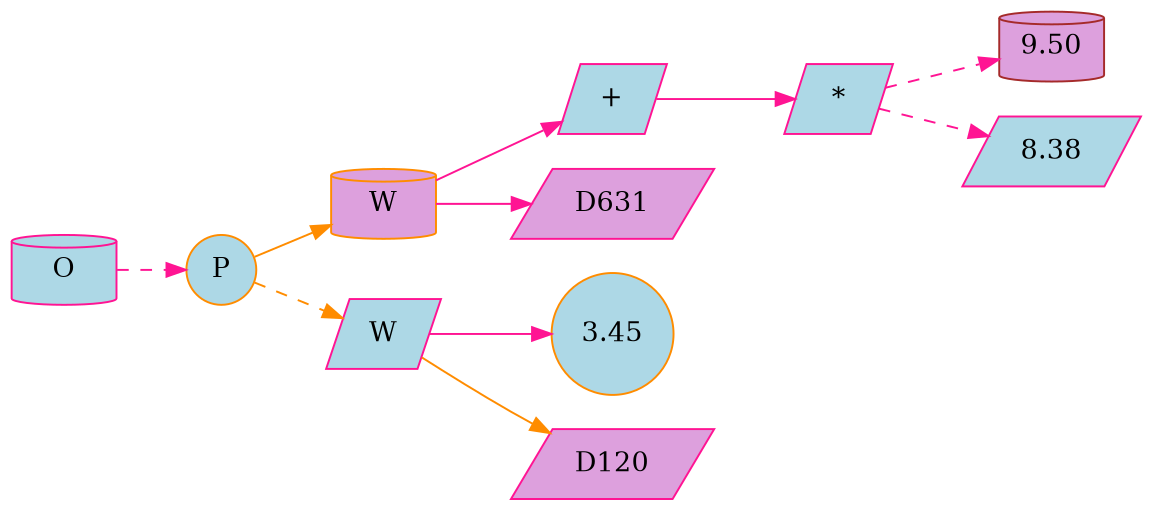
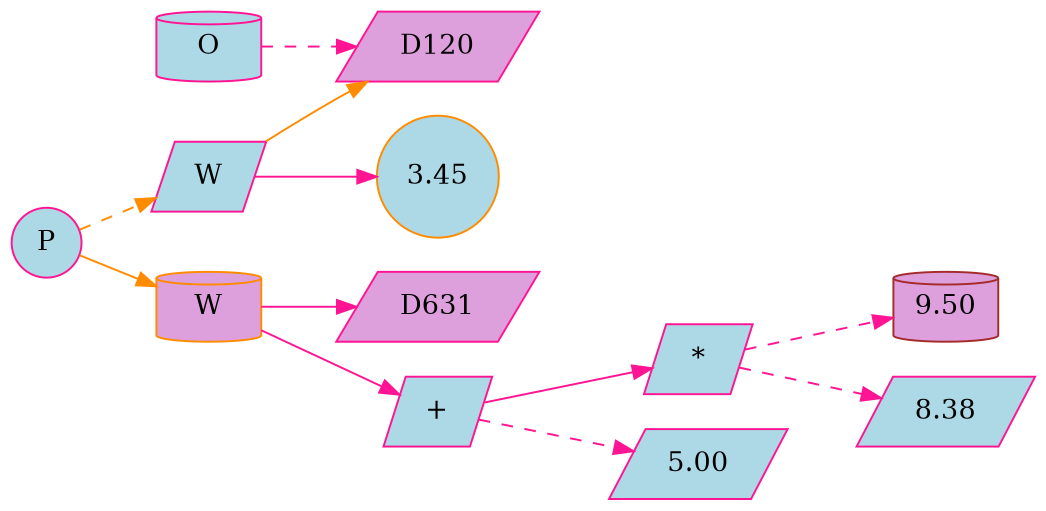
edge "O" -> "P": now "O" -> "D120"
node "P": color darkorange -> deeppink
node "5.00": added
